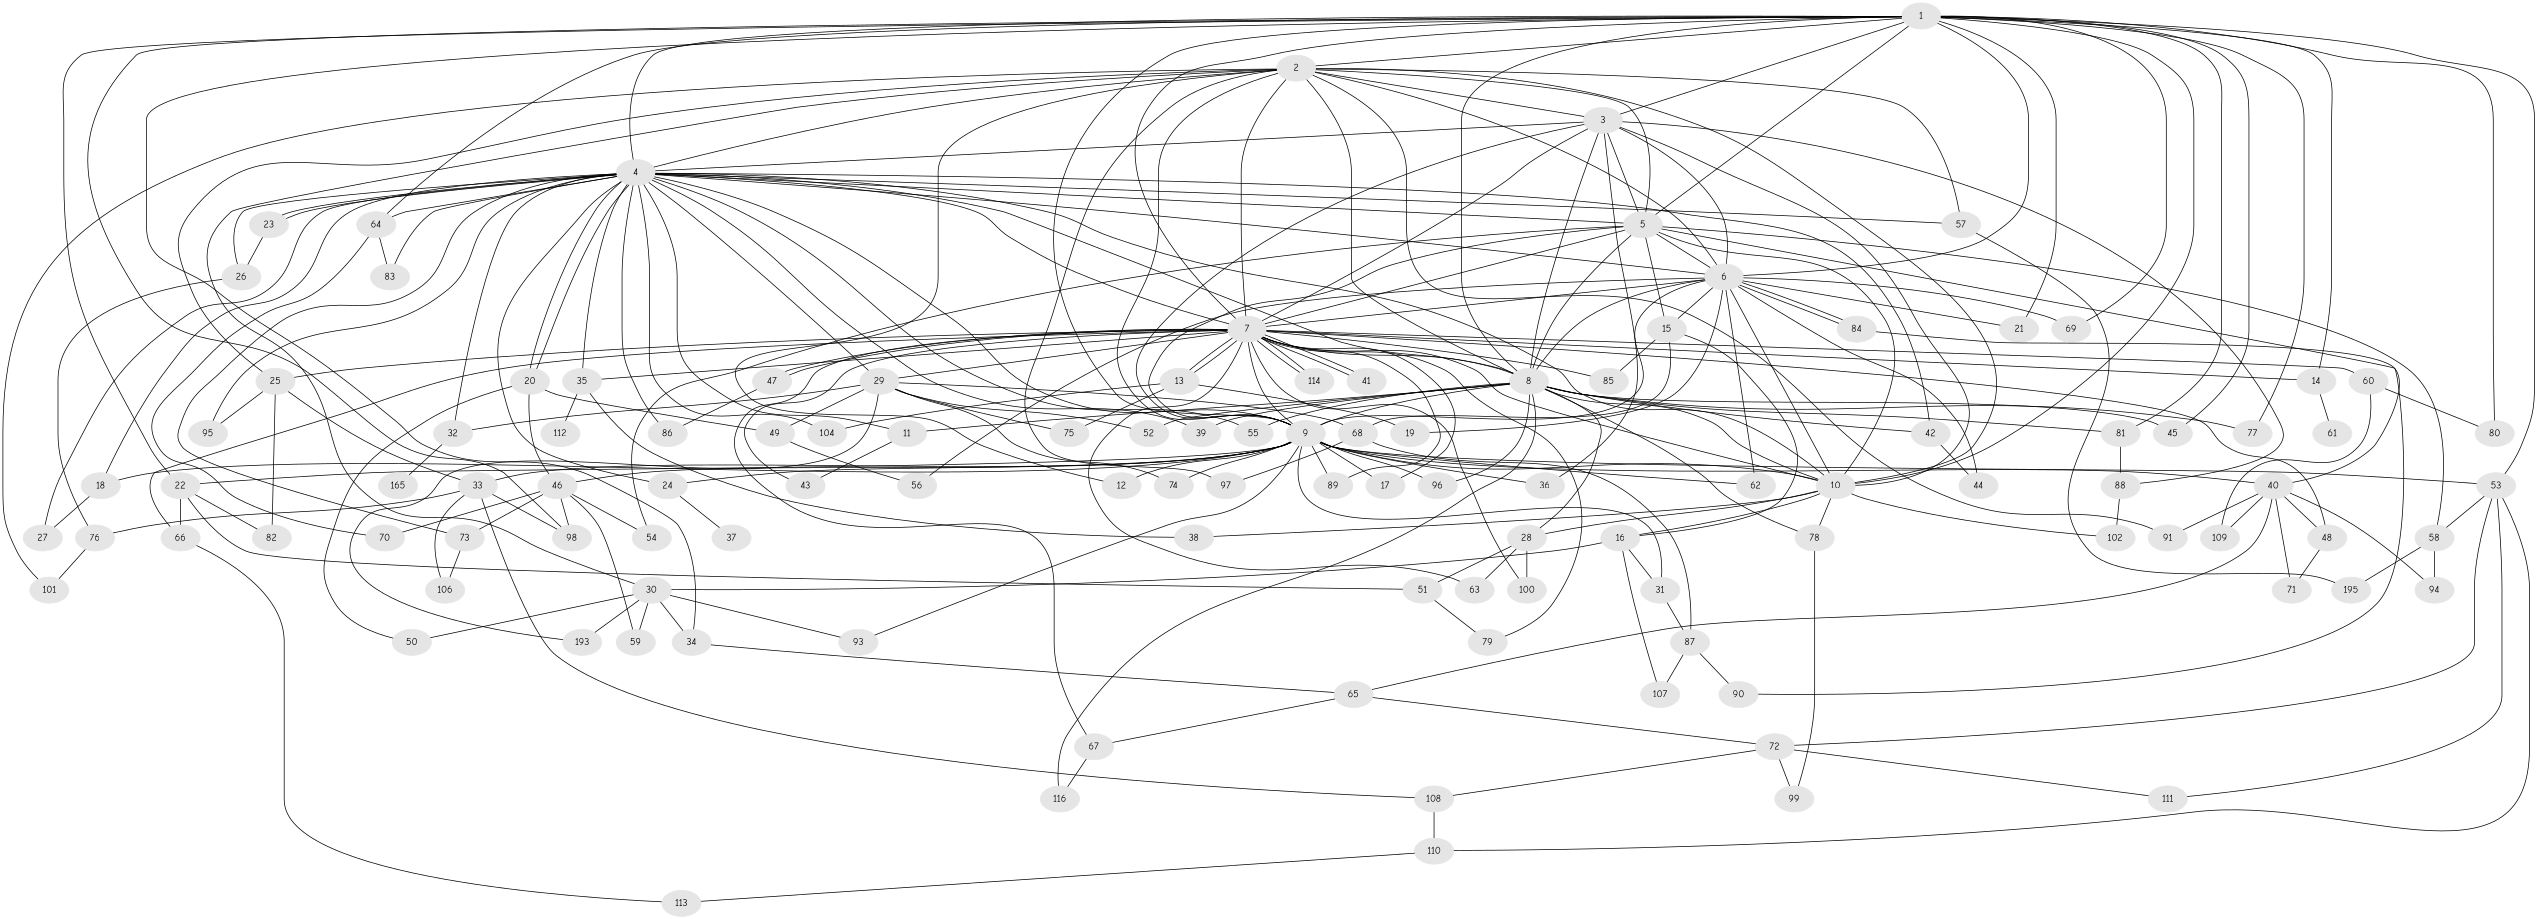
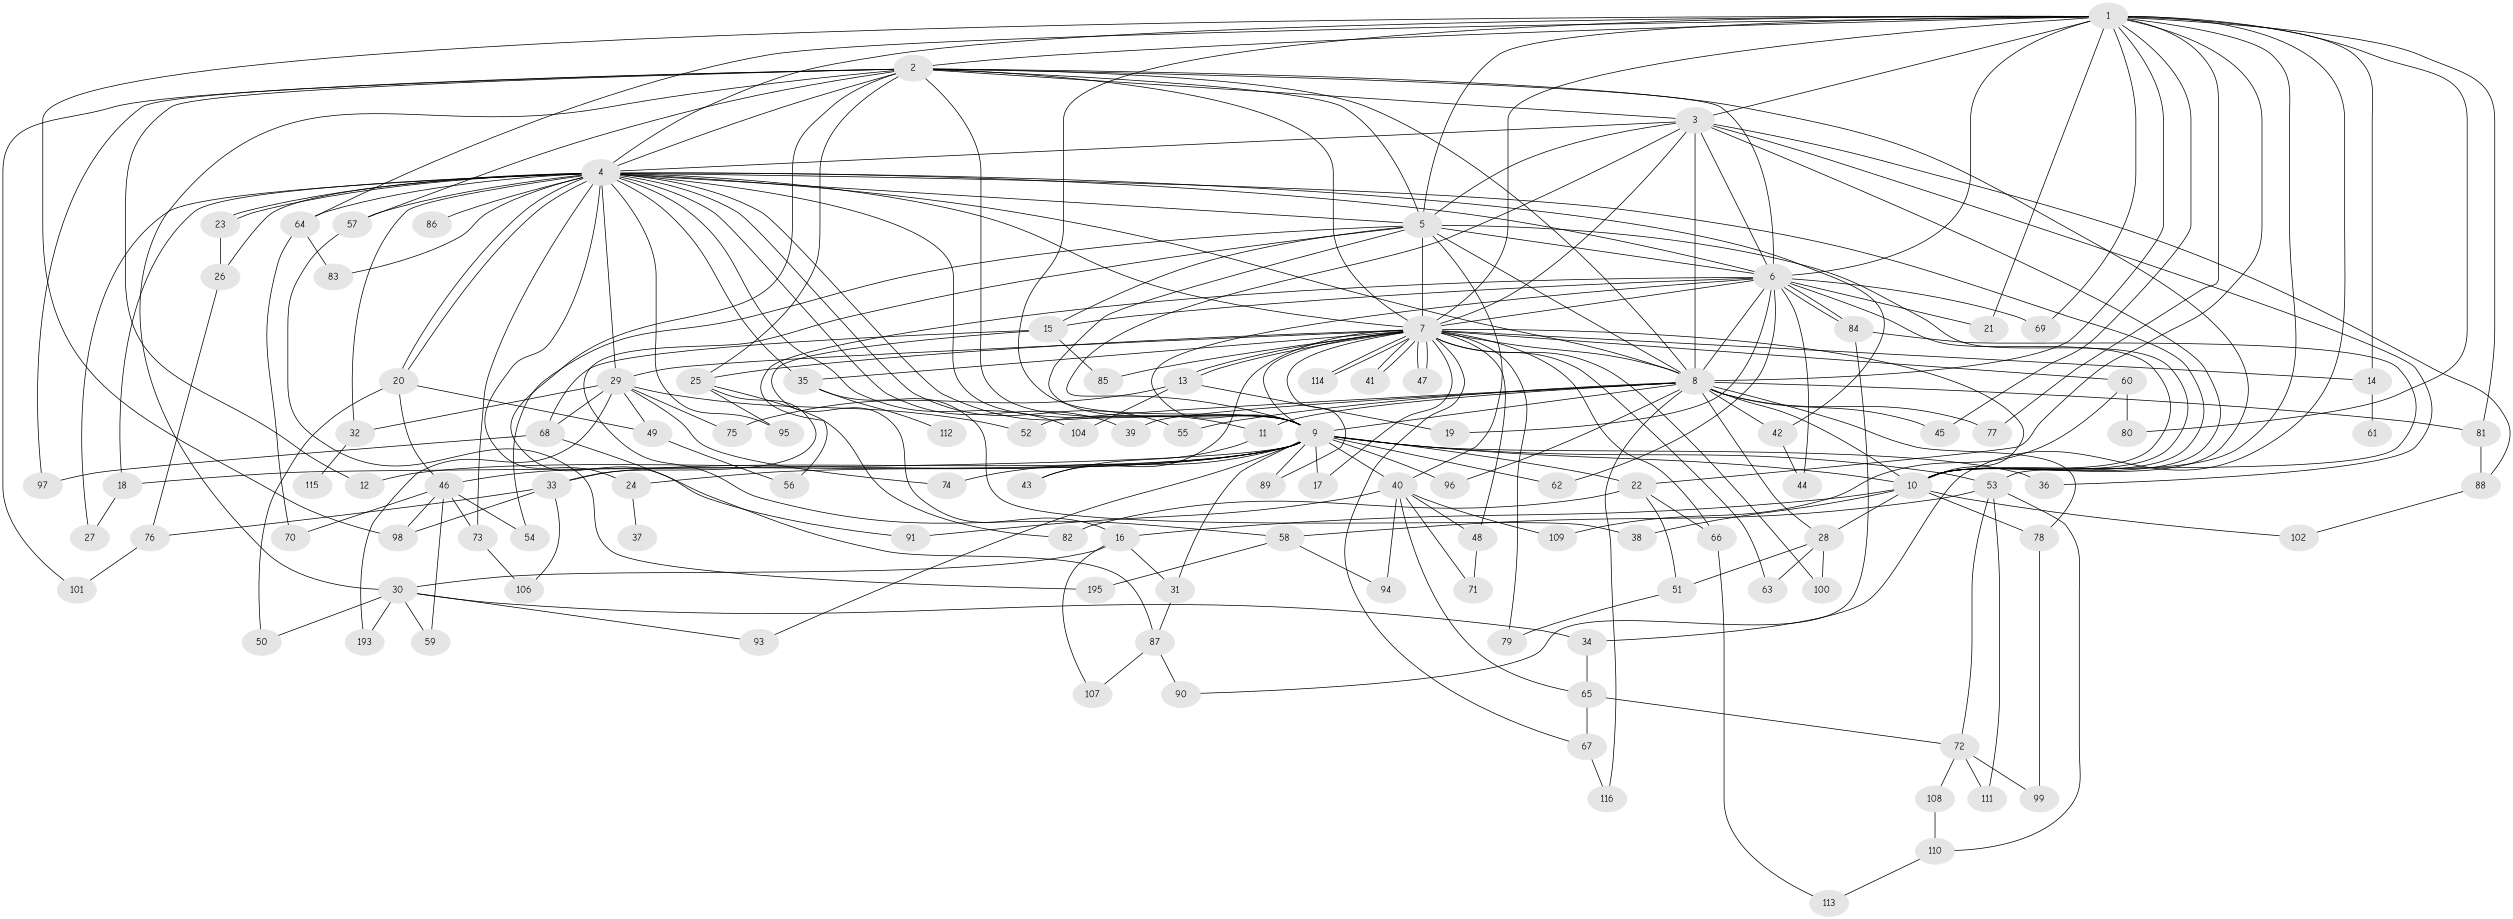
edge "1" -- "53": now "84" -- "53"
edge "47" -- "86": removed
node "165": label "165" -> "115"
edge "33" -- "108": removed
